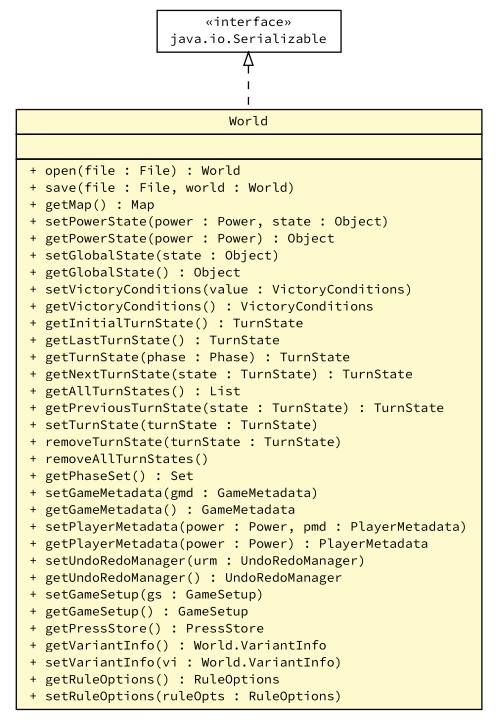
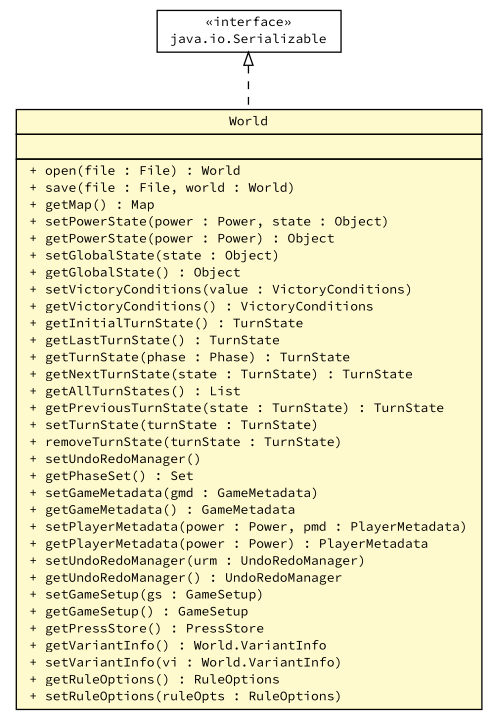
node "World": text "+ removeAllTurnStates()" -> "+ setUndoRedoManager()"
